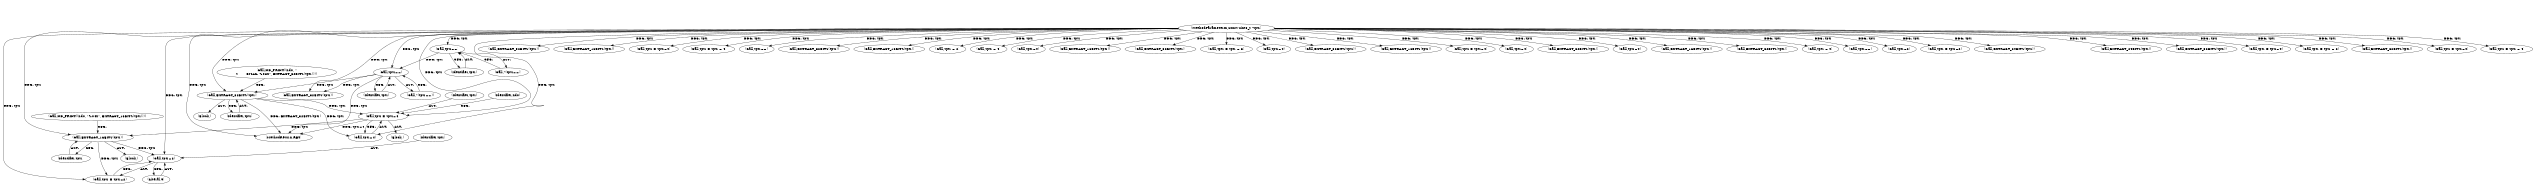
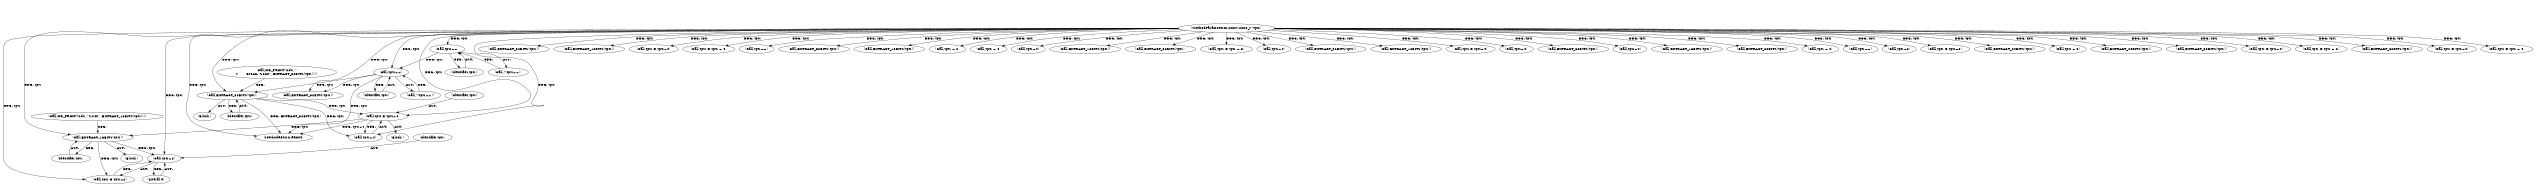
node "(Call,tptr + 3)": added
node "(Identifier,ndo)": removed
node "(MethodReturn,RET)": label "(MethodReturn,RET)" -> "(MethodReturn,PRINT)"
